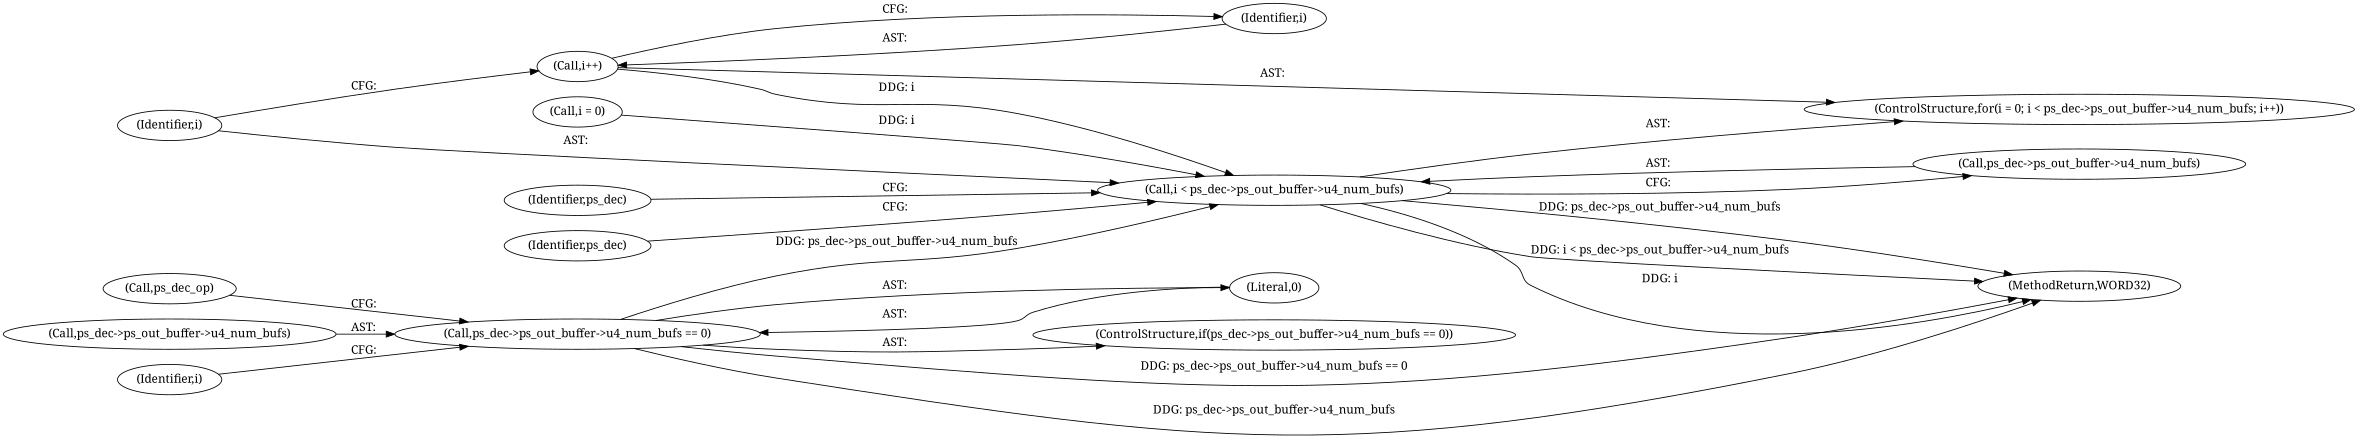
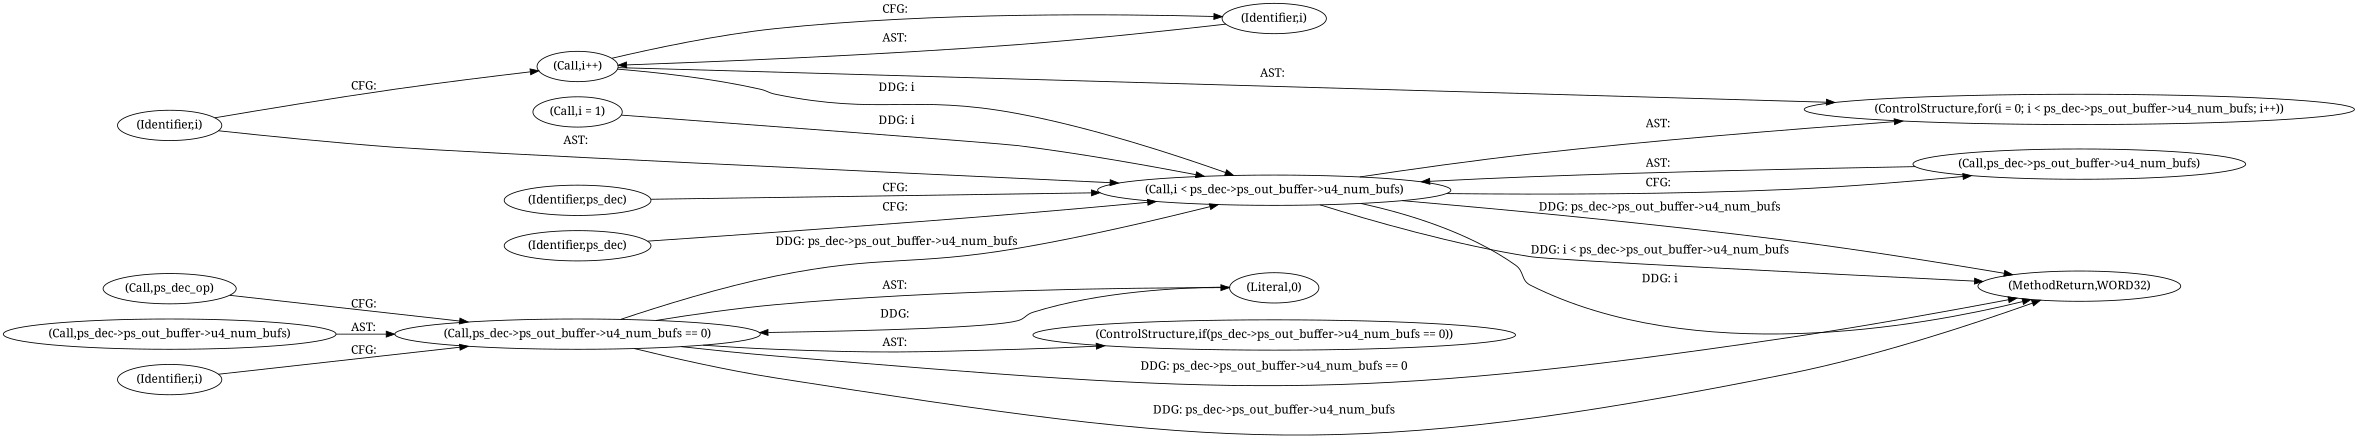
node "(Call,i = 0)": label "(Call,i = 0)" -> "(Call,i = 1)"
edge "(Literal,0)" -> "(Call,ps_dec->ps_out_buffer->u4_num_bufs == 0)": label "AST: " -> "DDG: "
